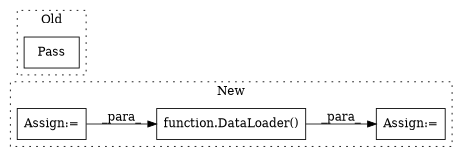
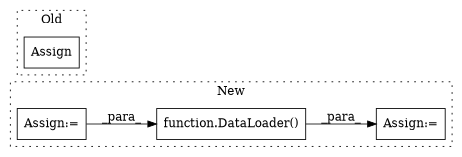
node "Pass": label "Pass" -> "Assign"
